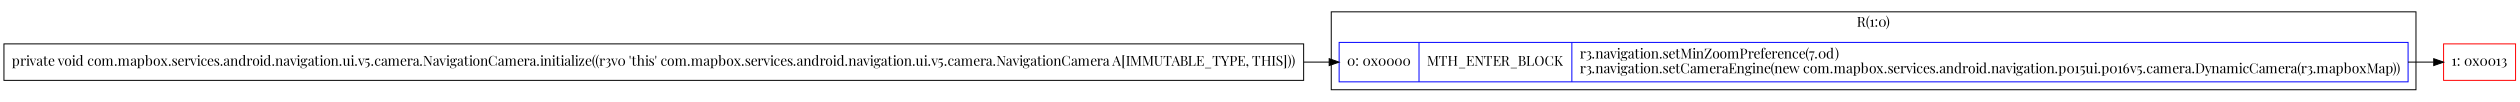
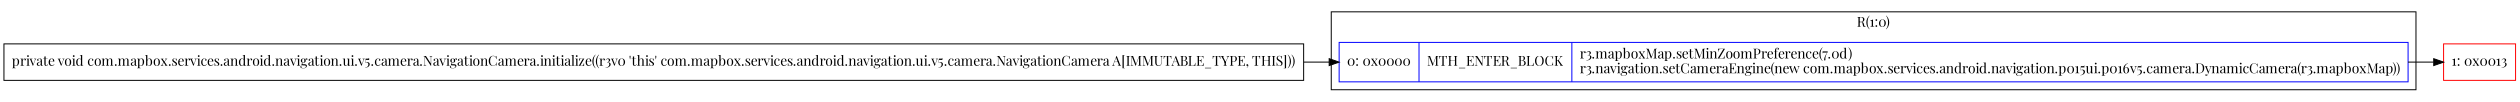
node "0: 0x0000": text "r3.navigation.setMinZoomPreference(7.0d)" -> "r3.mapboxMap.setMinZoomPreference(7.0d)"
